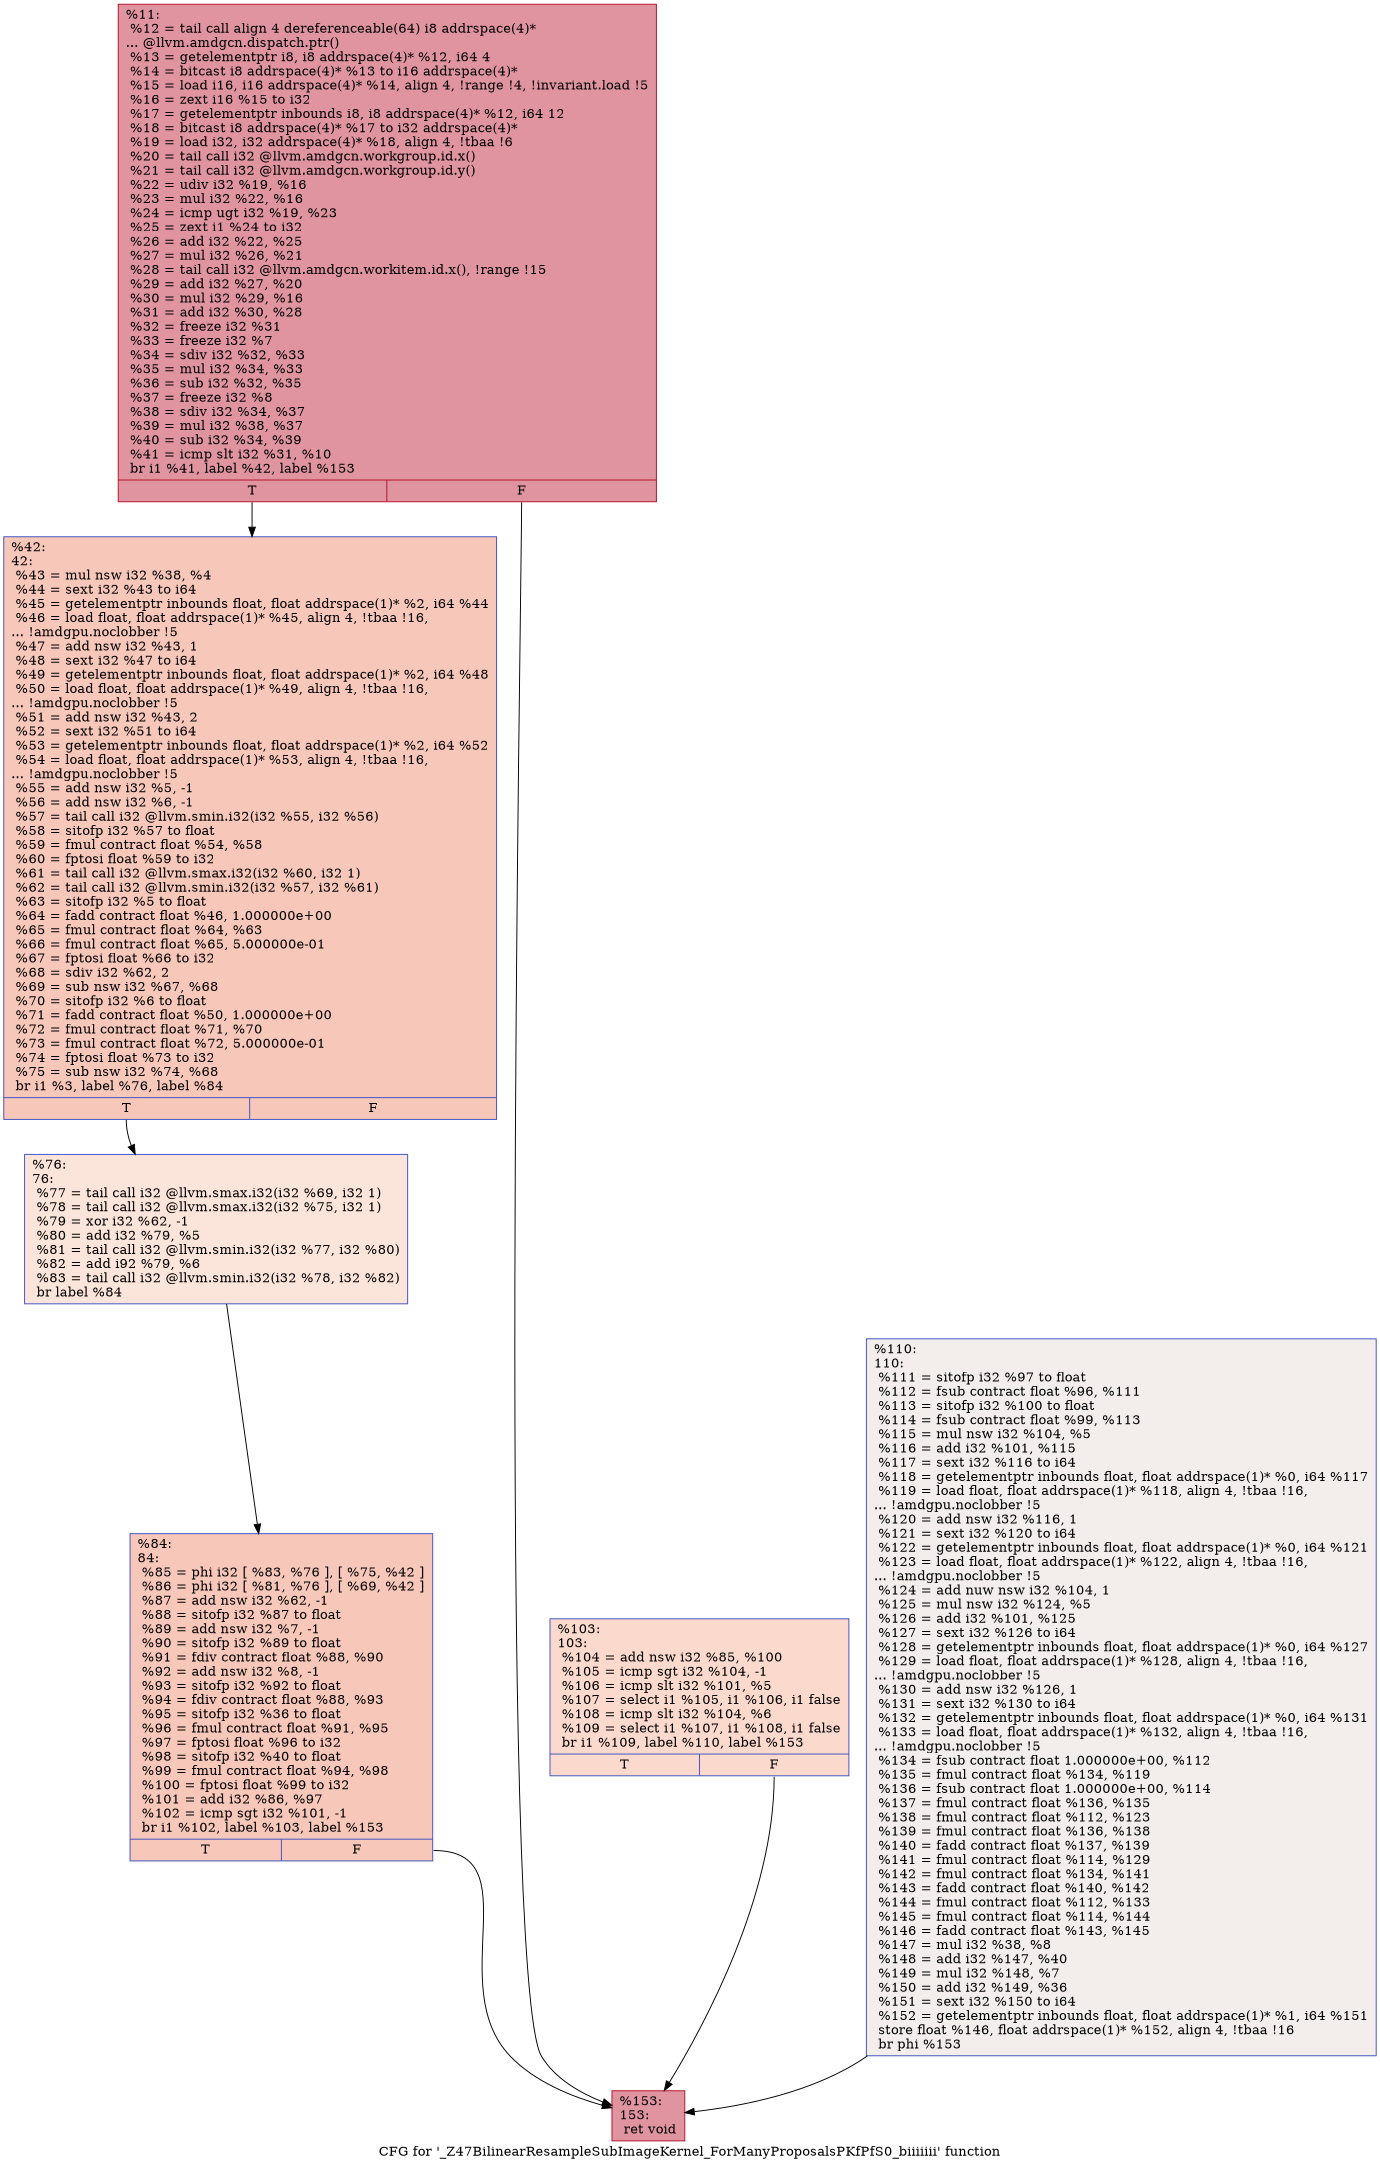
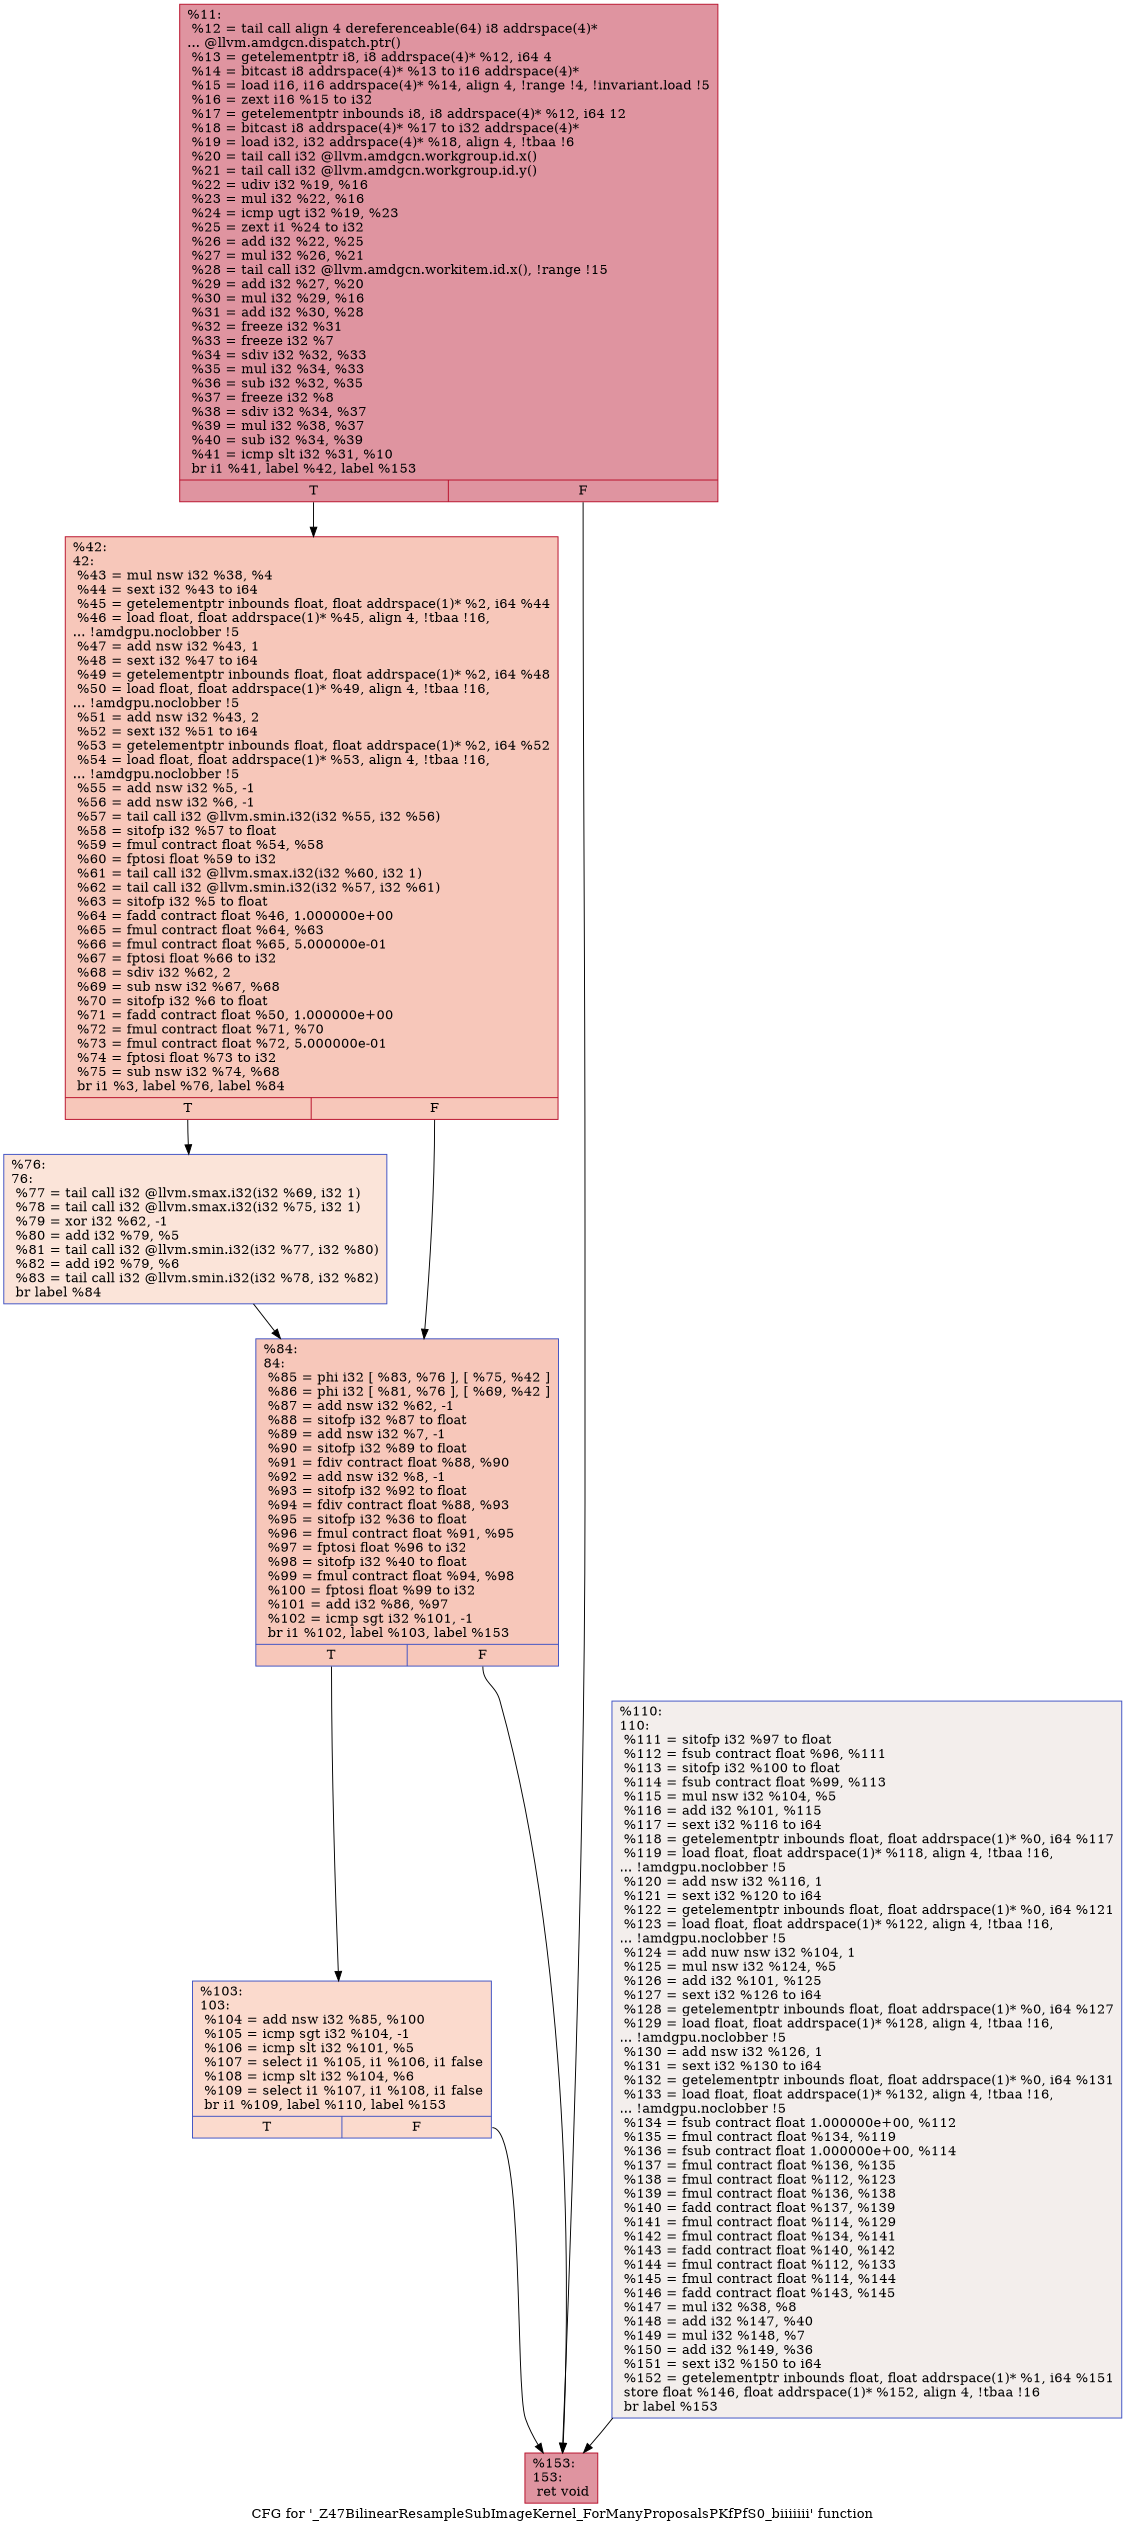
node "%42:": color #3d50c3ff -> #b70d28ff
edge "%42:" -> "%84:": added
edge "%84:" -> "%103:": added
node "%110:": text "br phi %153" -> "br label %153"
